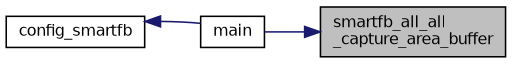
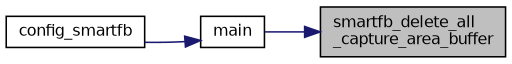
edge "main" -> "config_smartfb": reversed
node "smartfb_all_all _capture_area_buffer": label "smartfb_all_all _capture_area_buffer" -> "smartfb_delete_all _capture_area_buffer"
